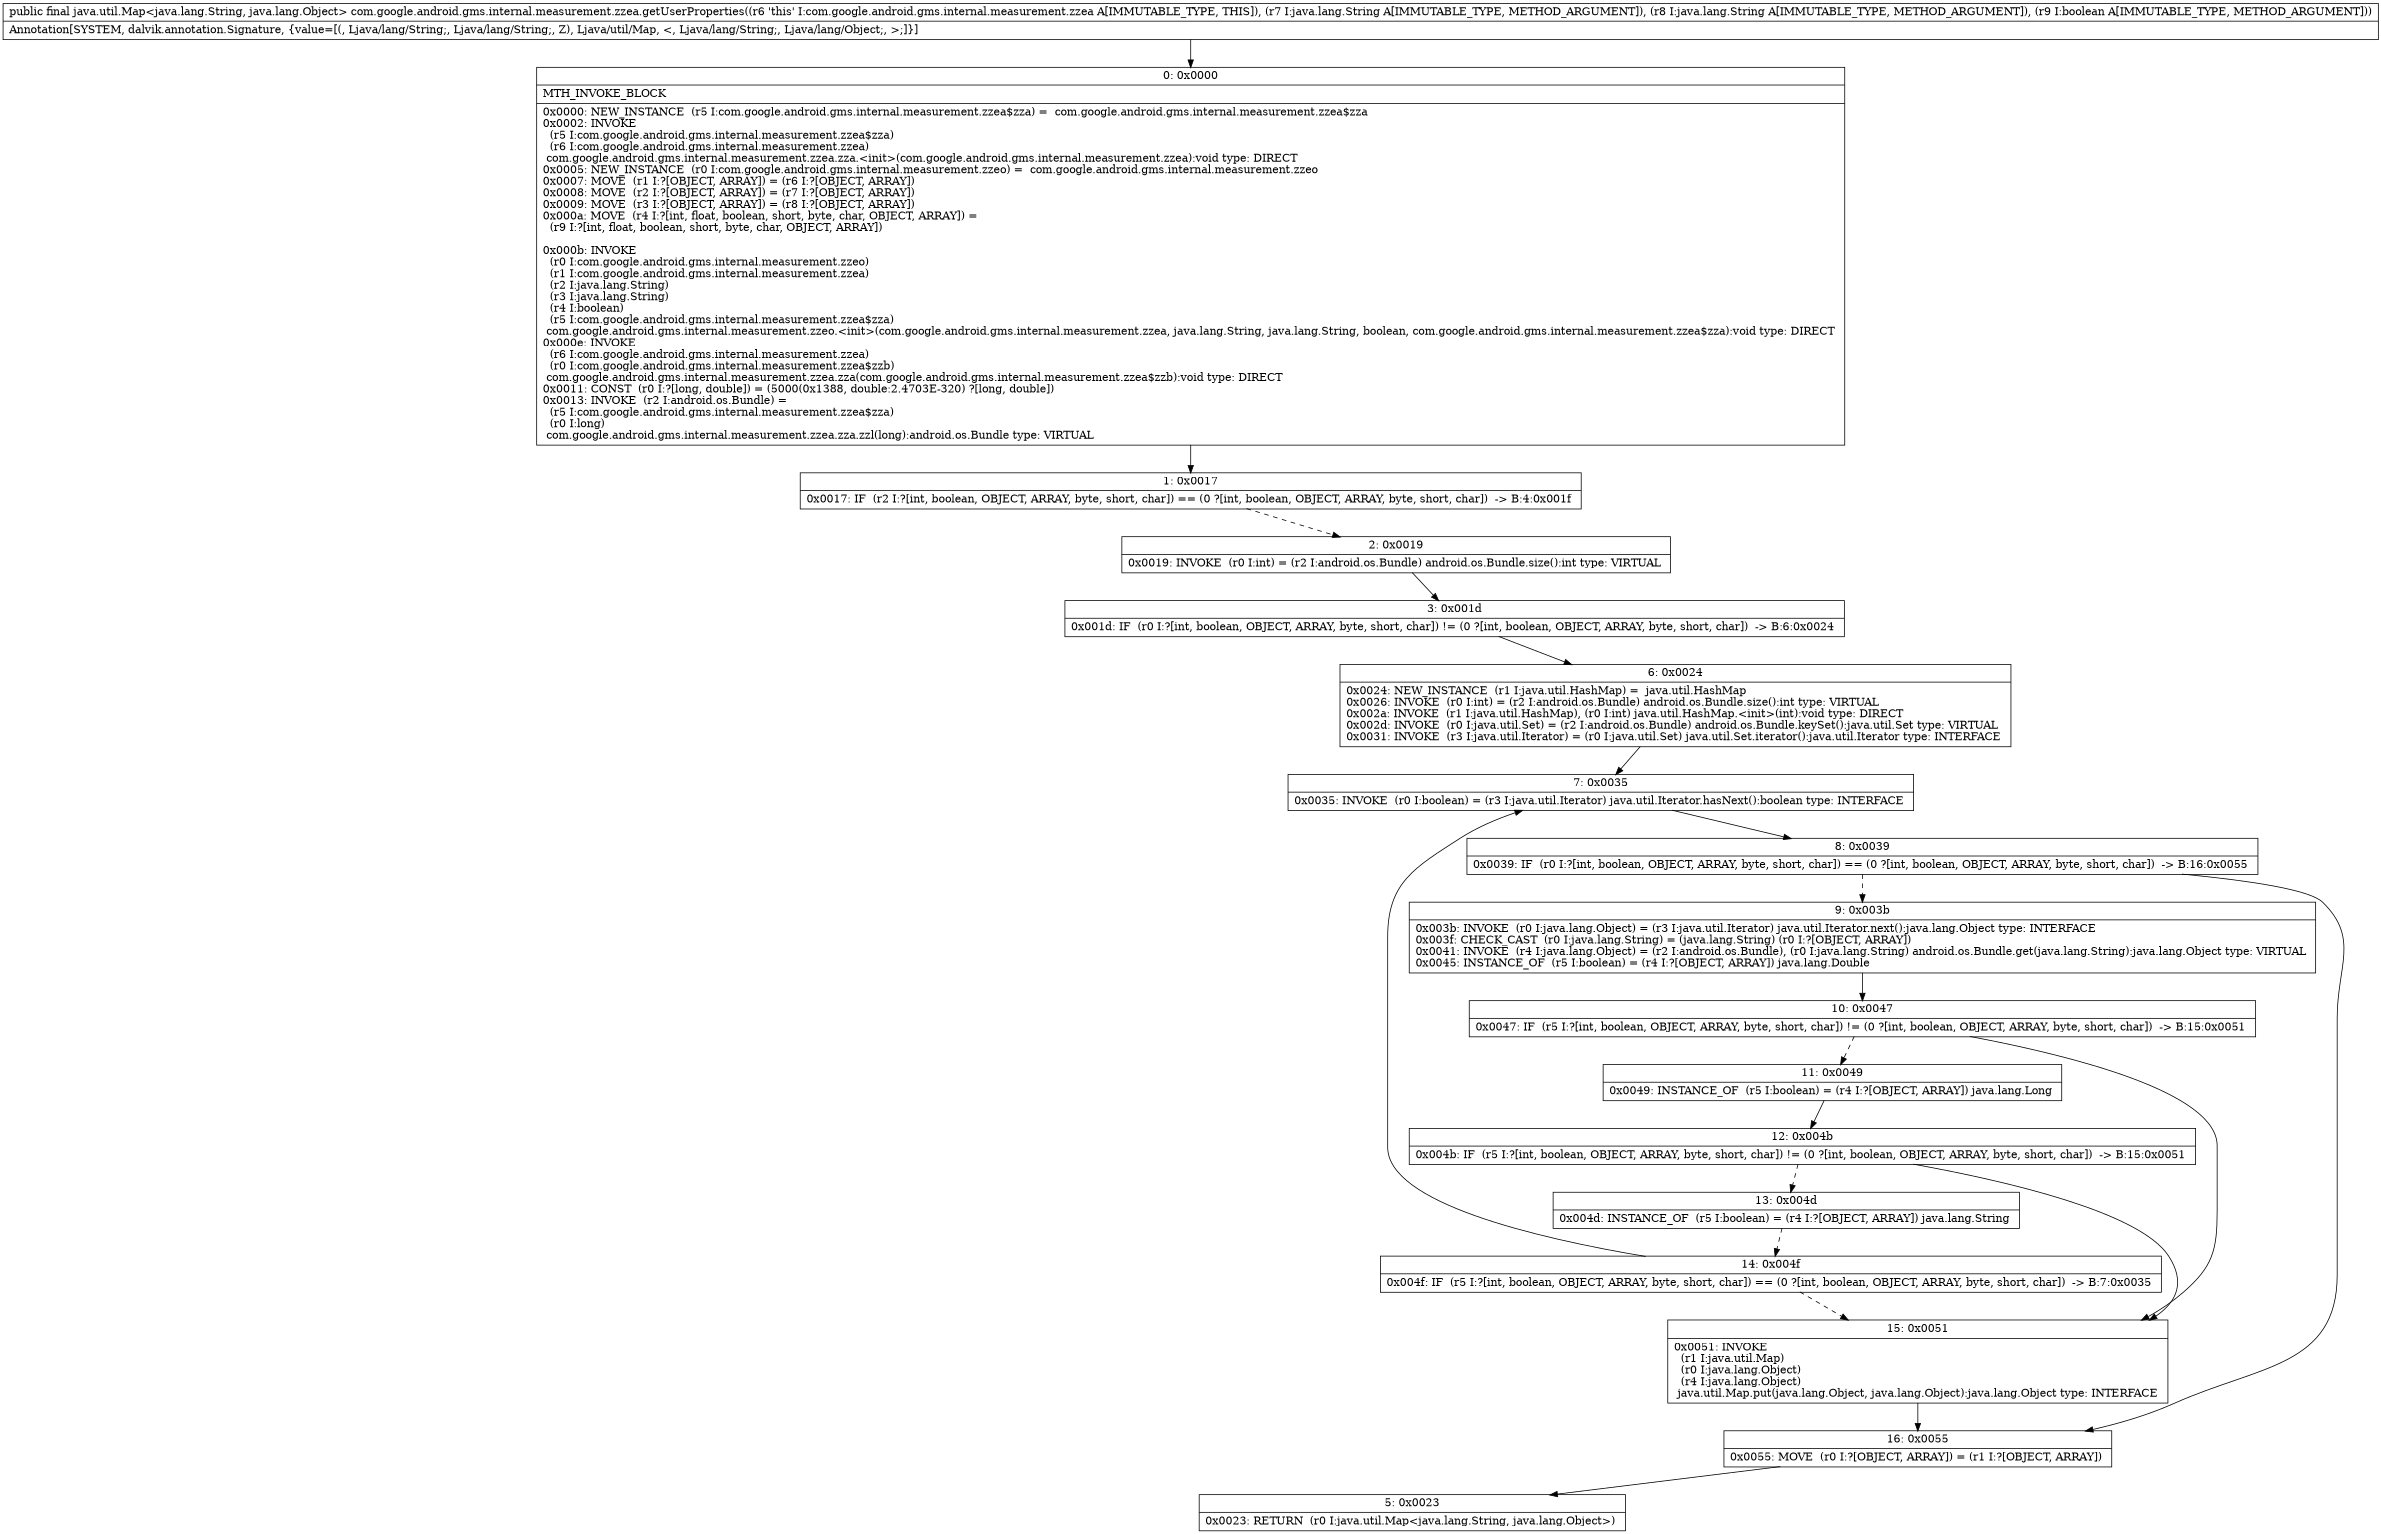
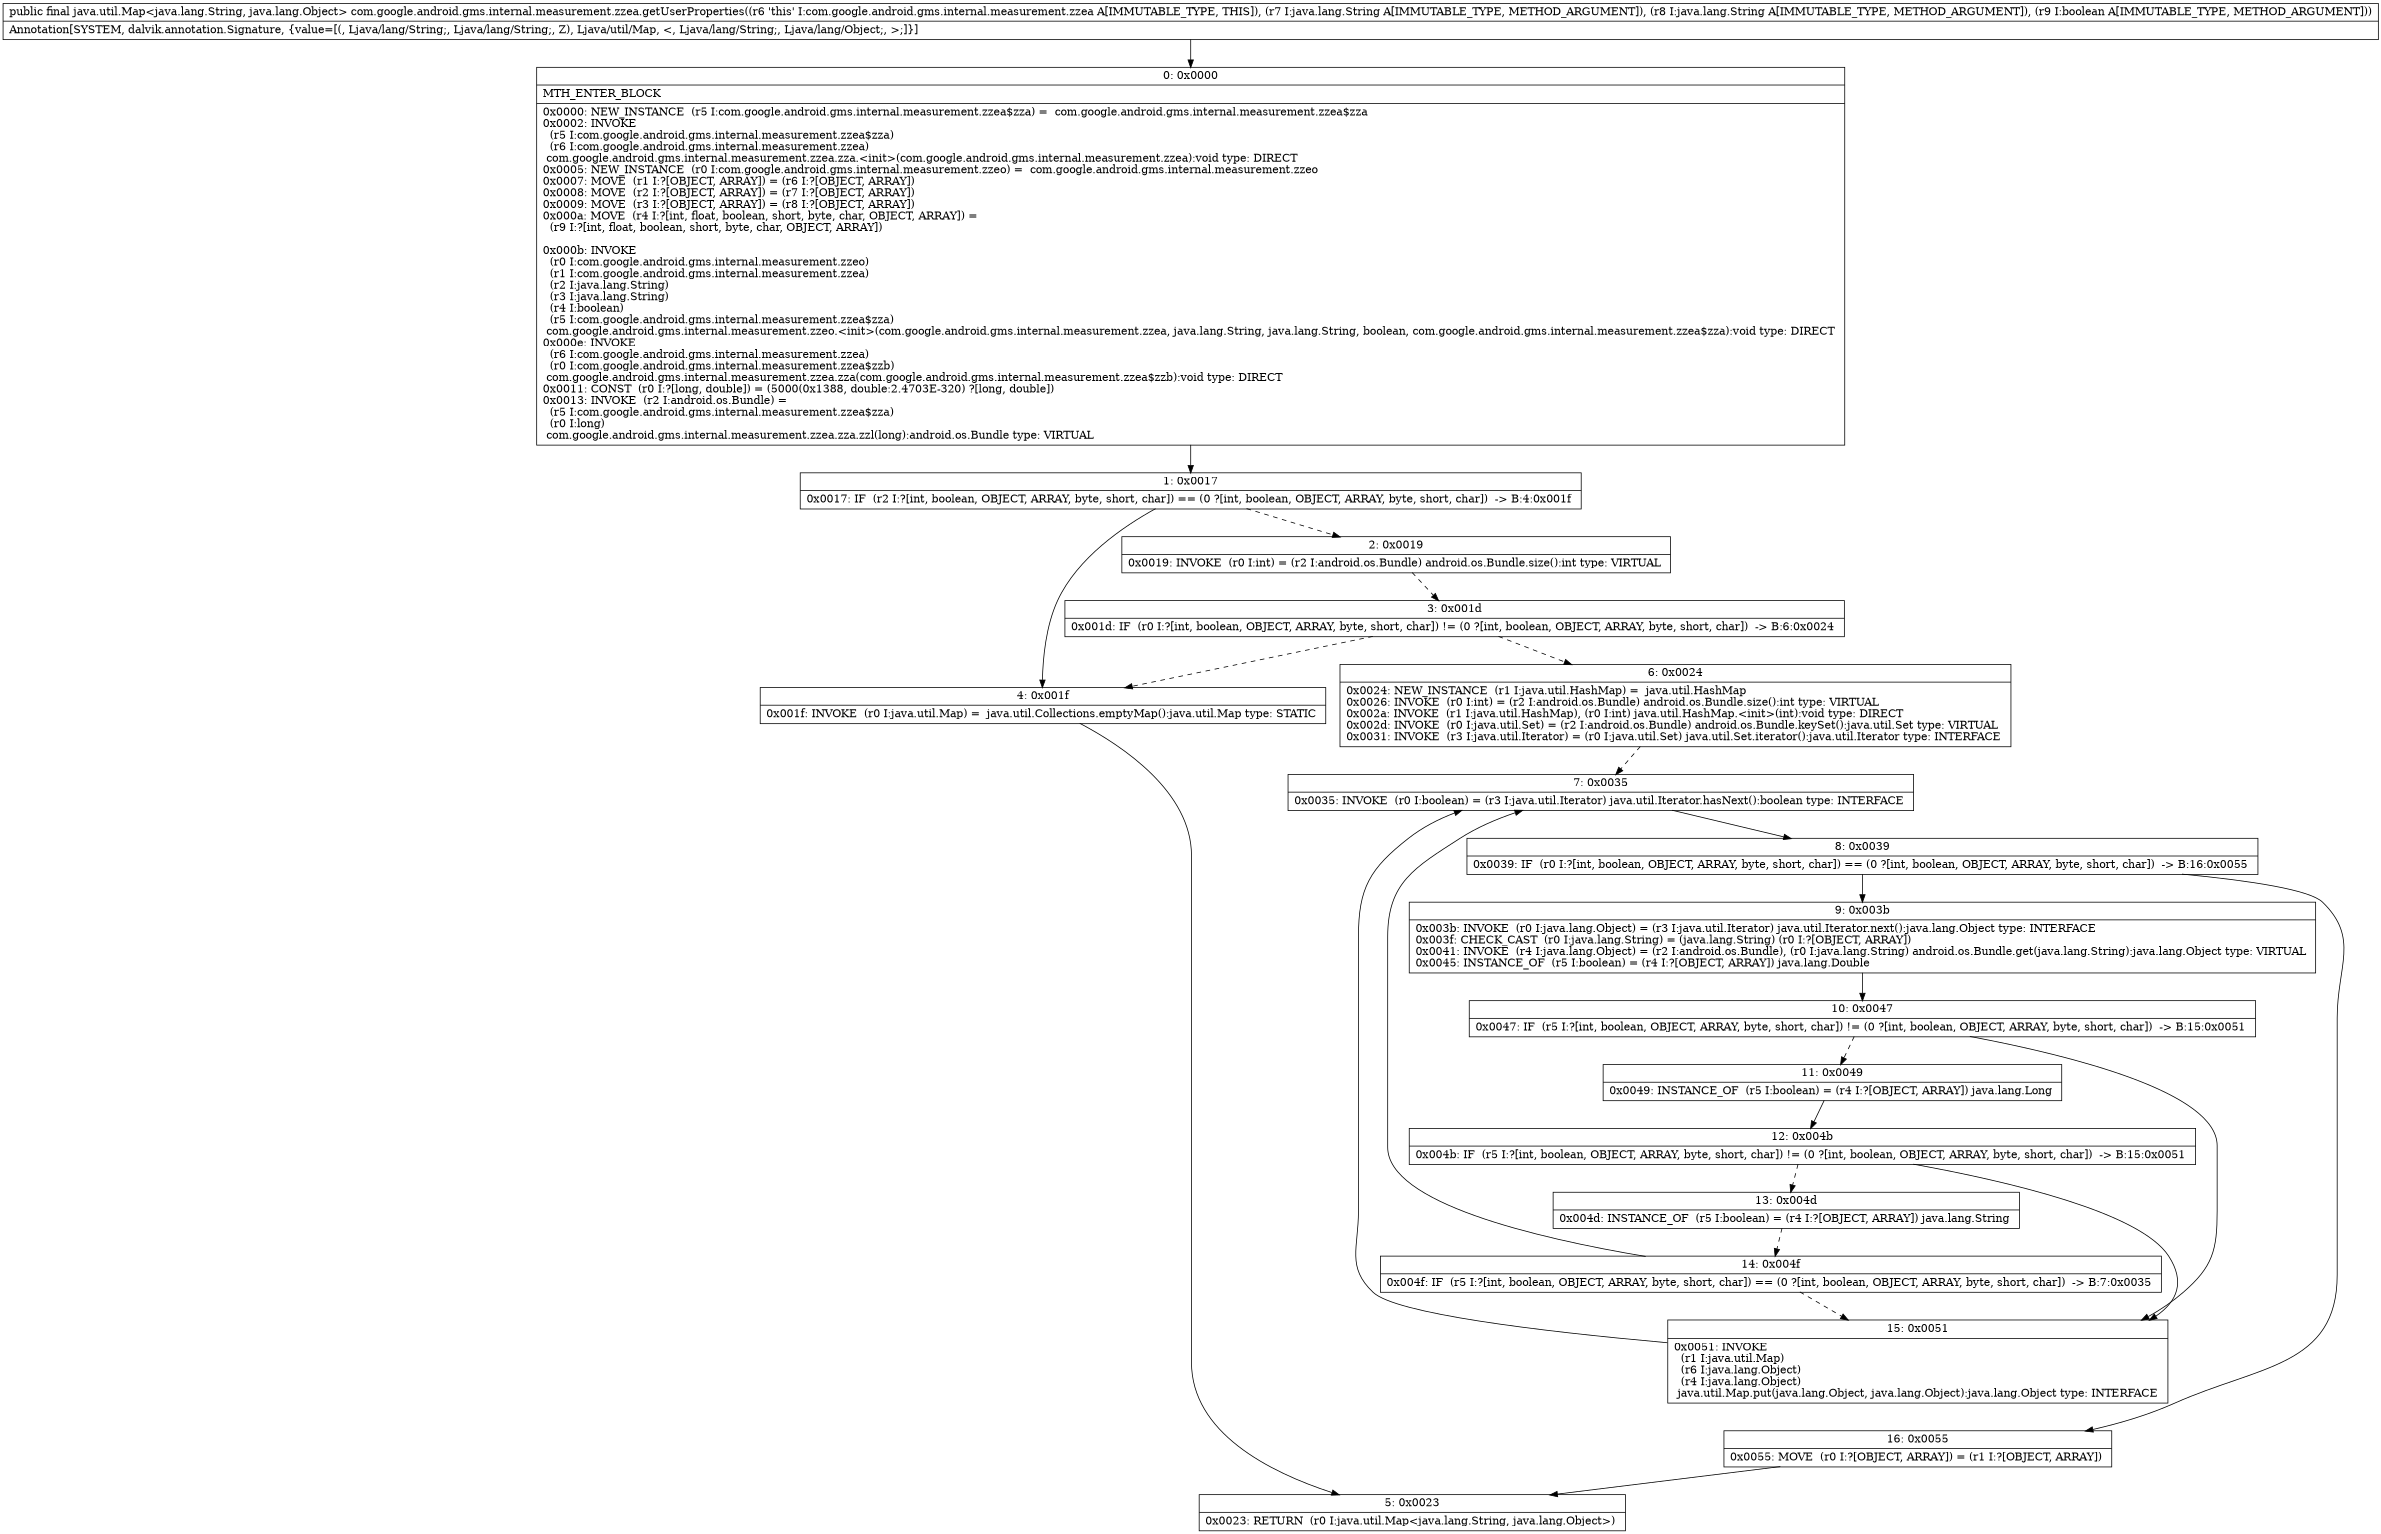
node "0: 0x0000": text "MTH_INVOKE_BLOCK" -> "MTH_ENTER_BLOCK"
edge "2: 0x0019" -> "3: 0x001d": style solid -> dashed
edge "3: 0x001d" -> "6: 0x0024": style solid -> dashed
node "4: 0x001f": added
edge "6: 0x0024" -> "7: 0x0035": style solid -> dashed
edge "8: 0x0039" -> "9: 0x003b": style dashed -> solid
node "15: 0x0051": text "(r0 I:java.lang.Object)" -> "(r6 I:java.lang.Object)"
edge "15: 0x0051" -> "16: 0x0055": now "15: 0x0051" -> "7: 0x0035"
